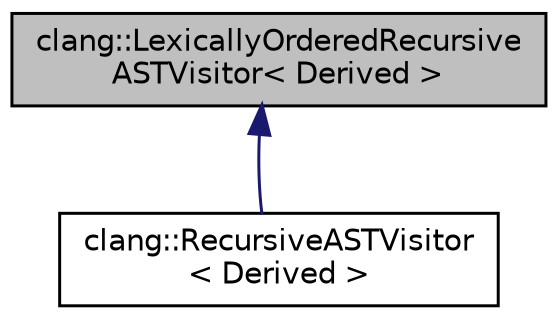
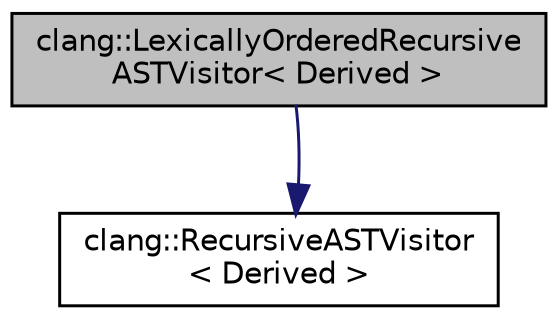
edge "clang::RecursiveASTVisitor < Derived >" -> "clang::LexicallyOrderedRecursive ASTVisitor< Derived >": reversed
